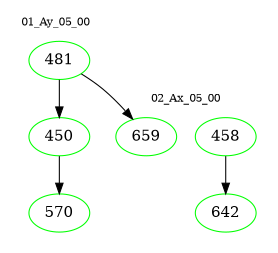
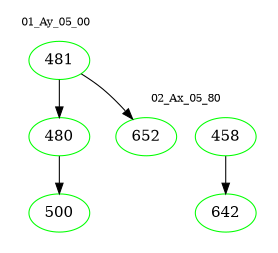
cluster "02_Ax_05_00": label "02_Ax_05_00" -> "02_Ax_05_80"
node "450": label "450" -> "480"
node "659": label "659" -> "652"
node "570": label "570" -> "500"
